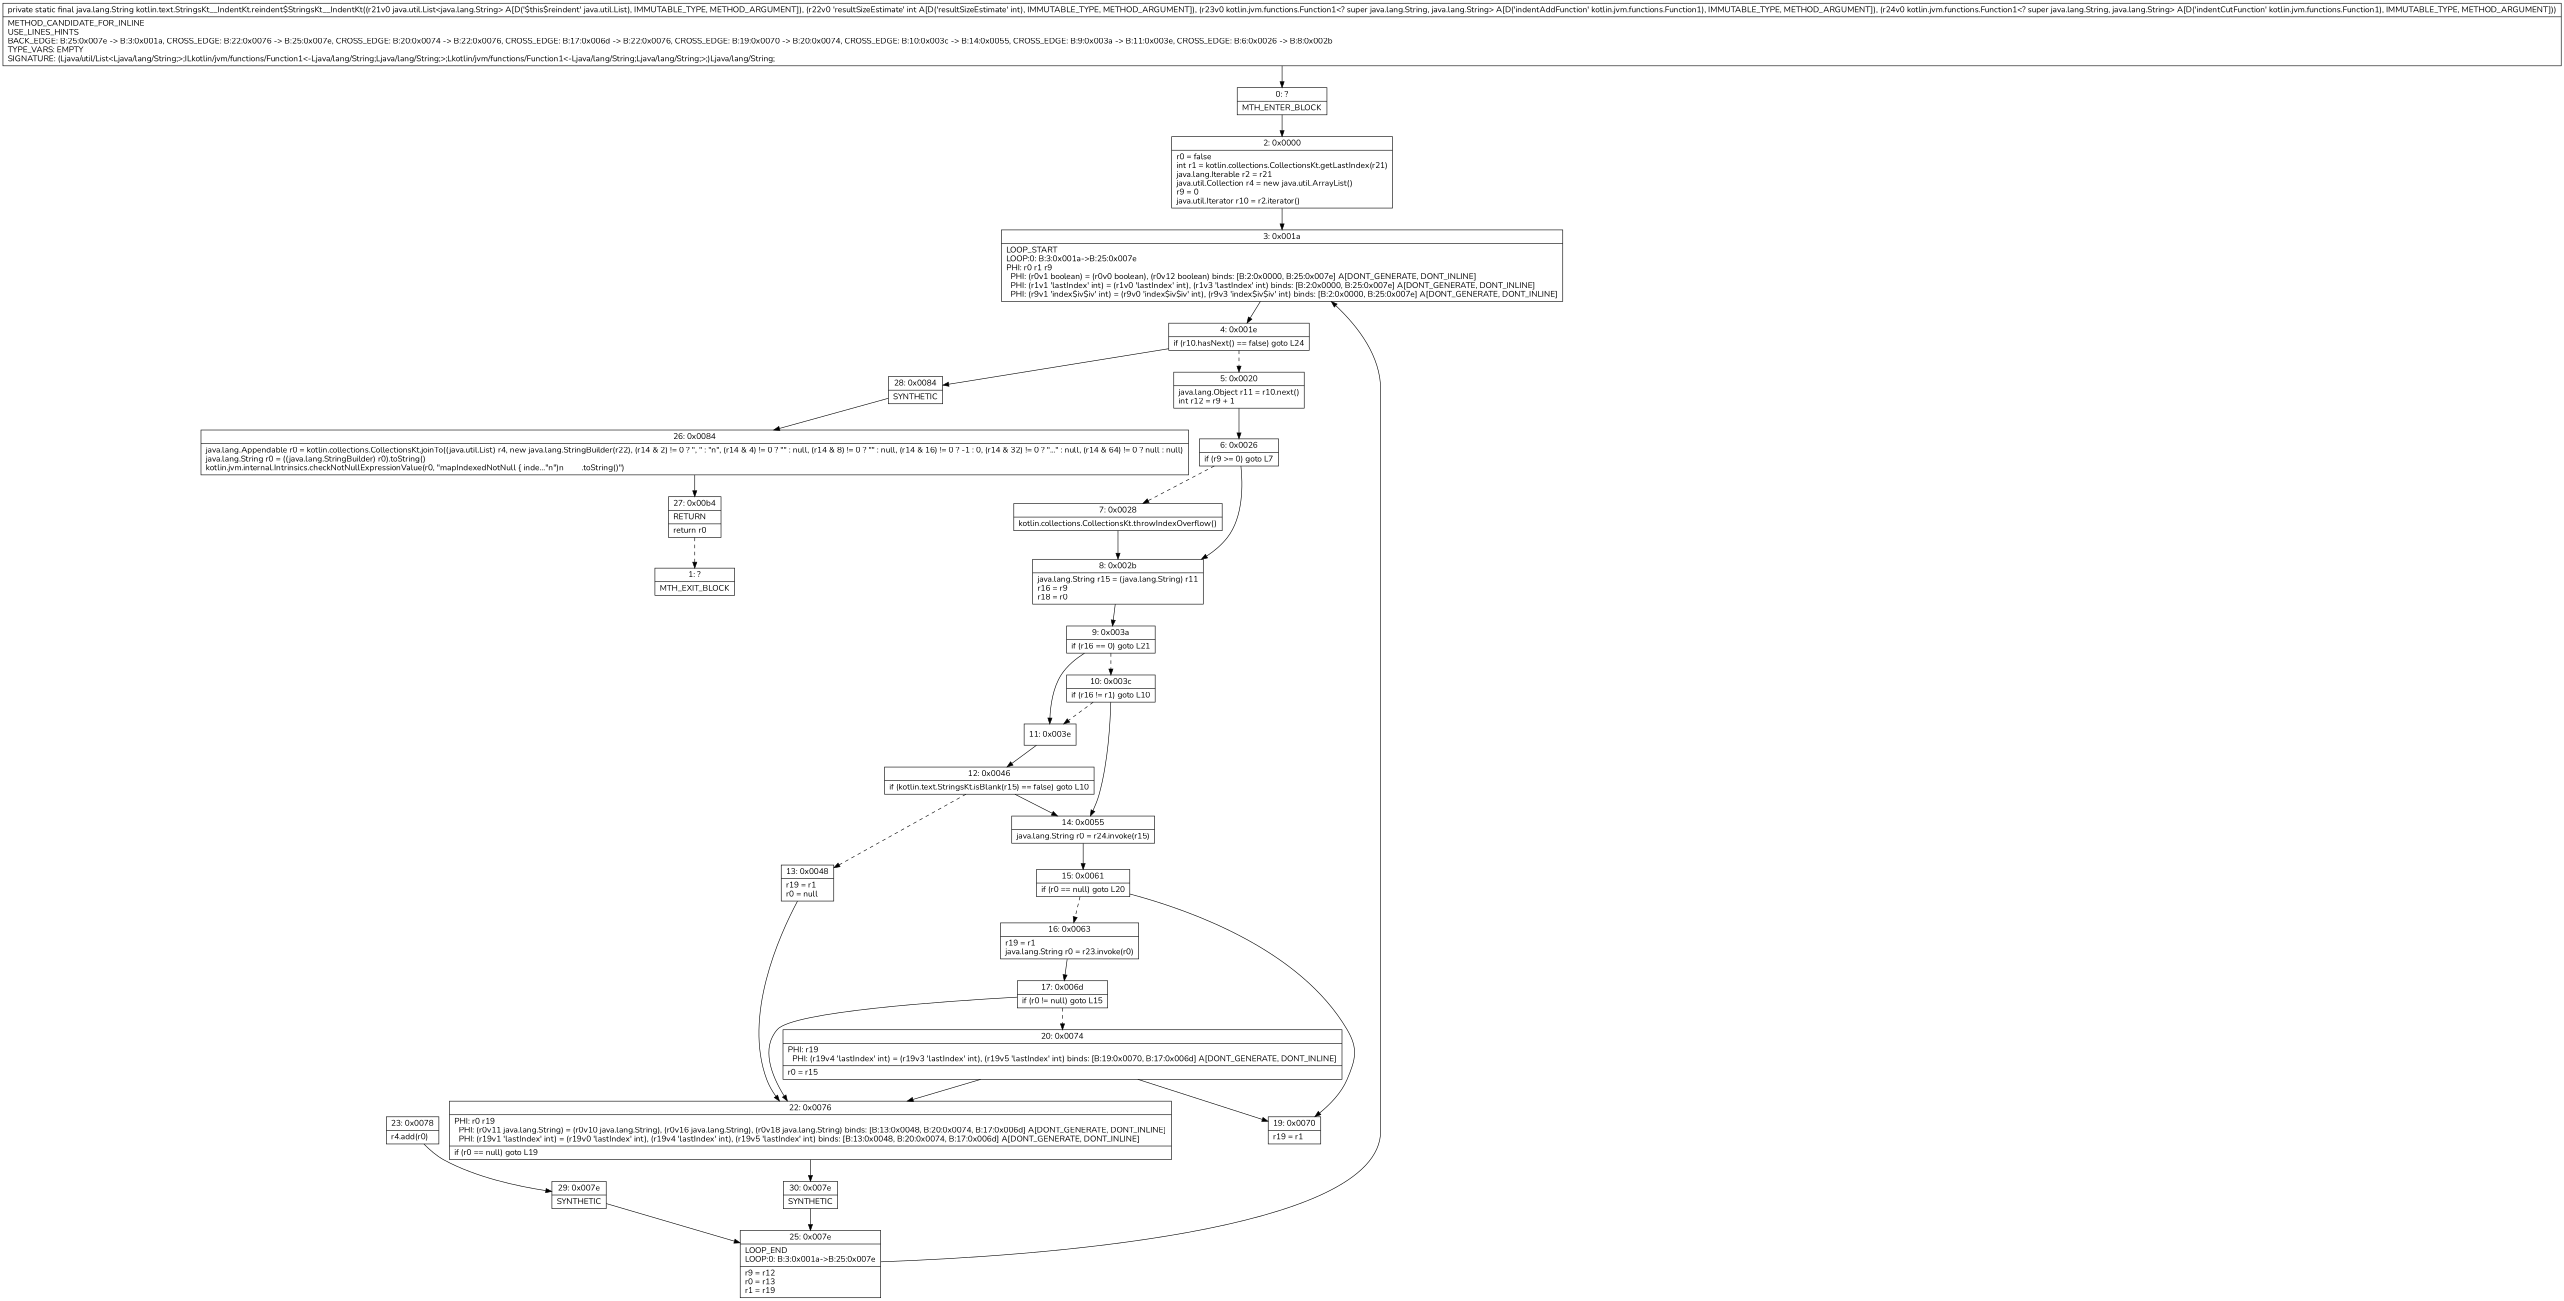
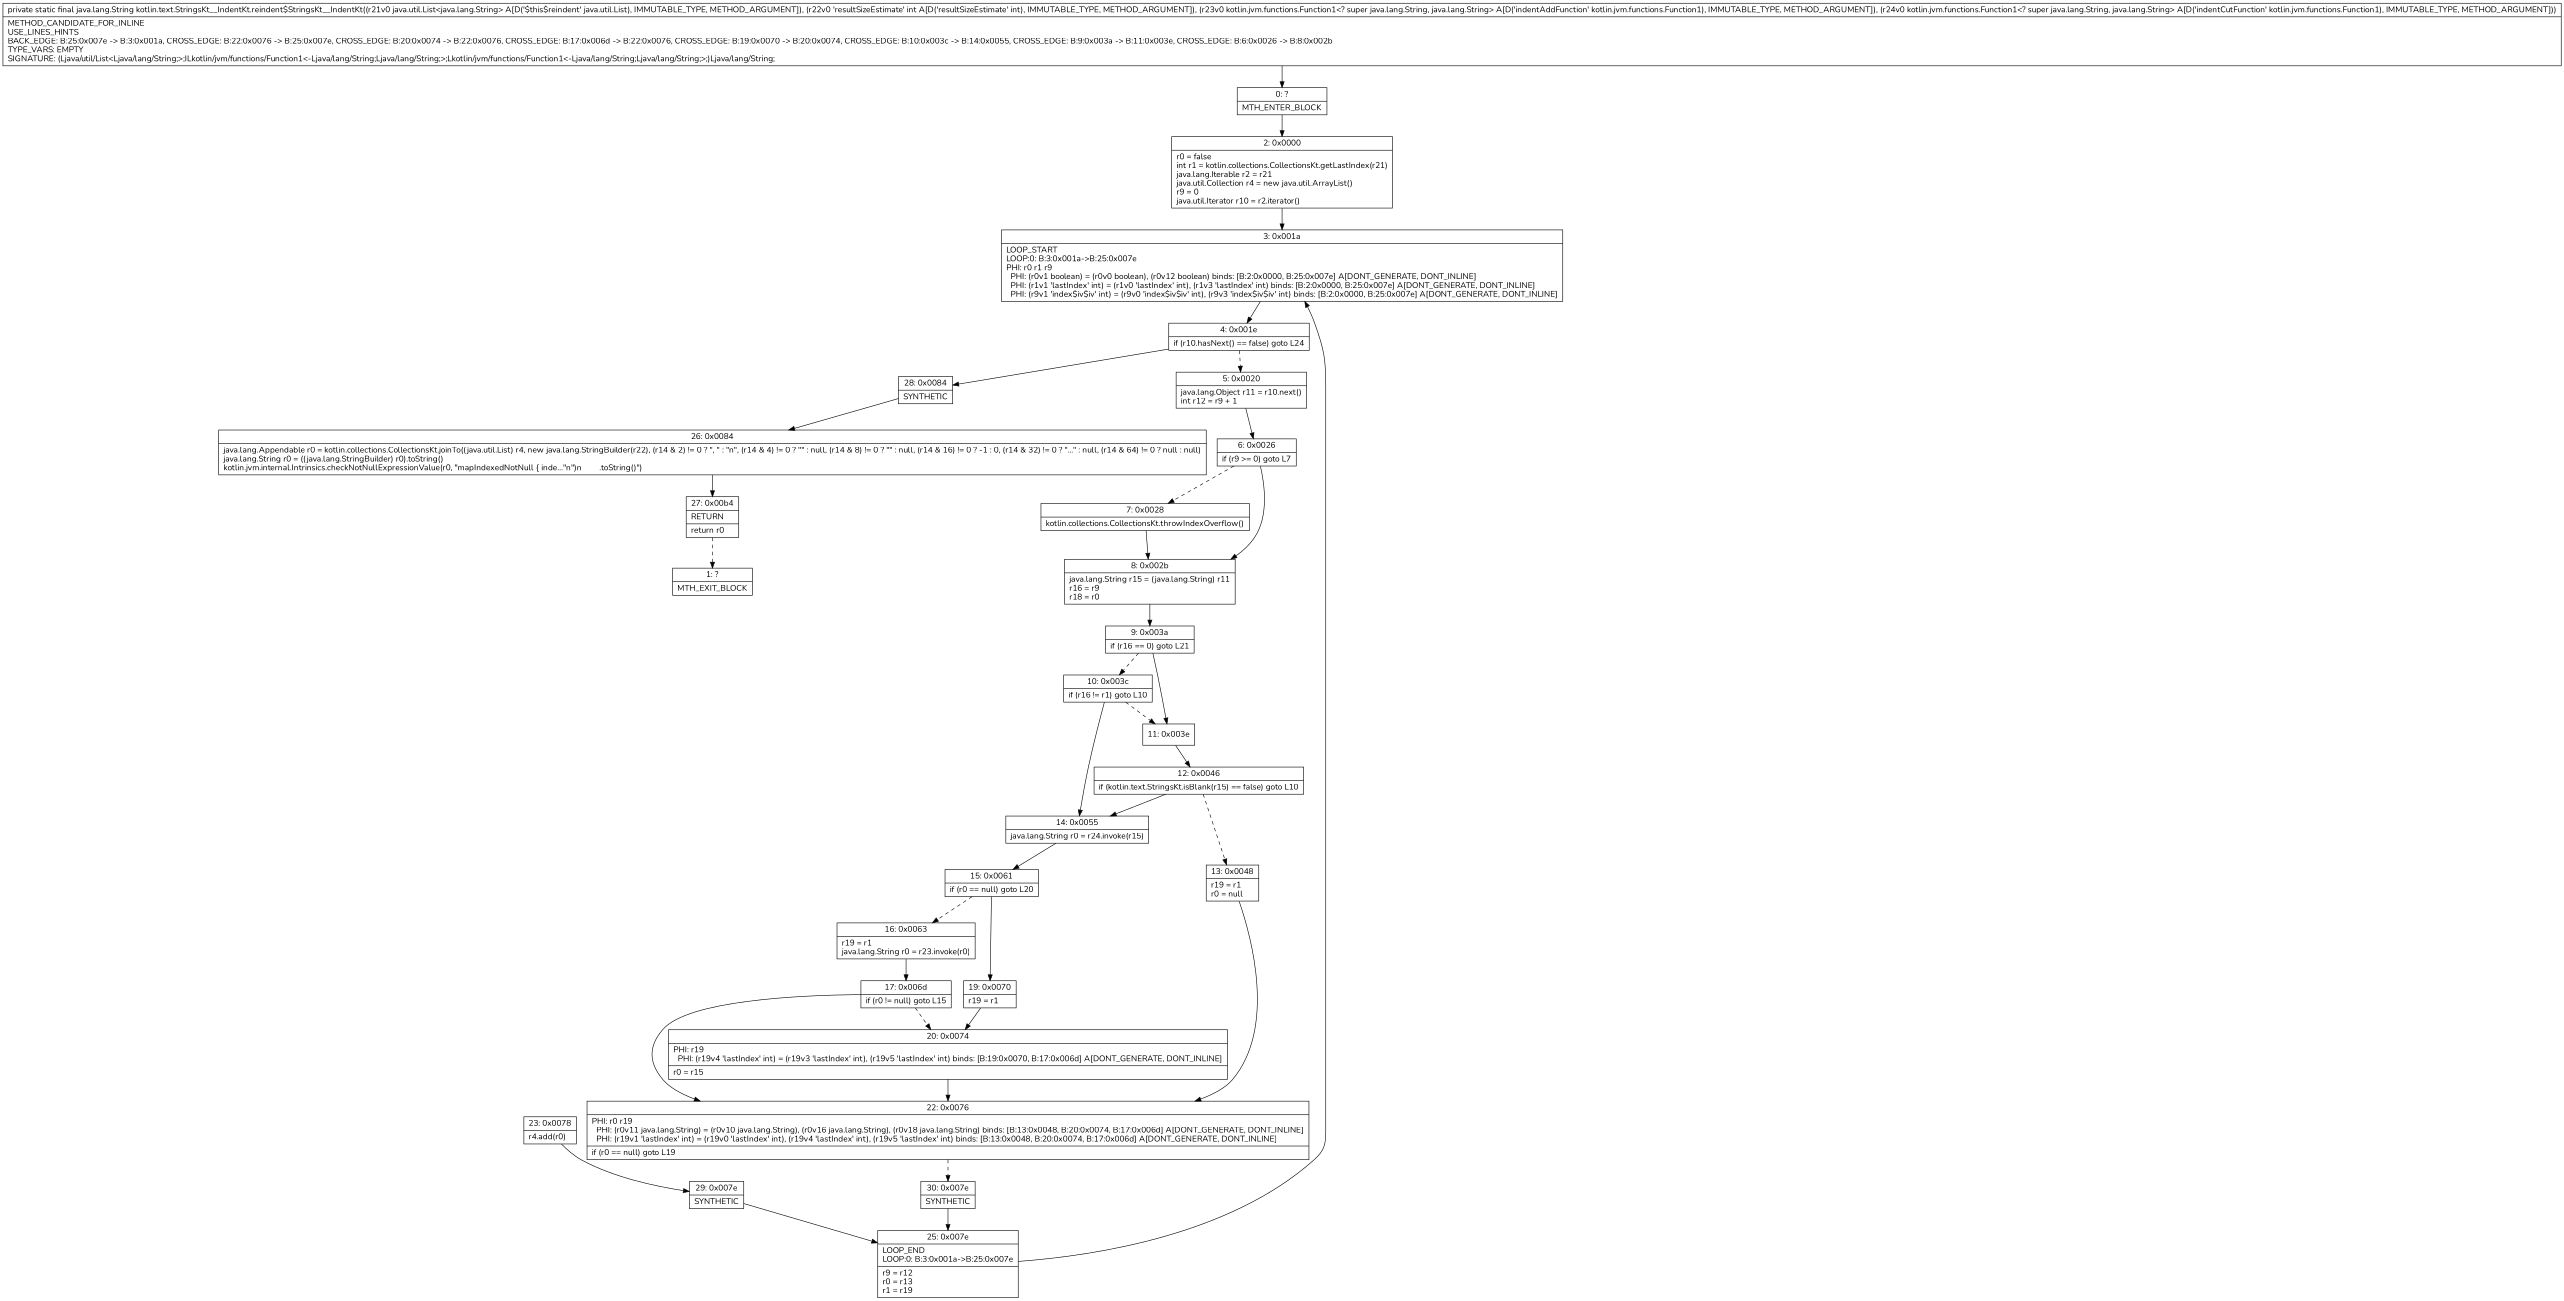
edge "20: 0x0074" -> "19: 0x0070": reversed
edge "22: 0x0076" -> "30: 0x007e": style solid -> dashed
